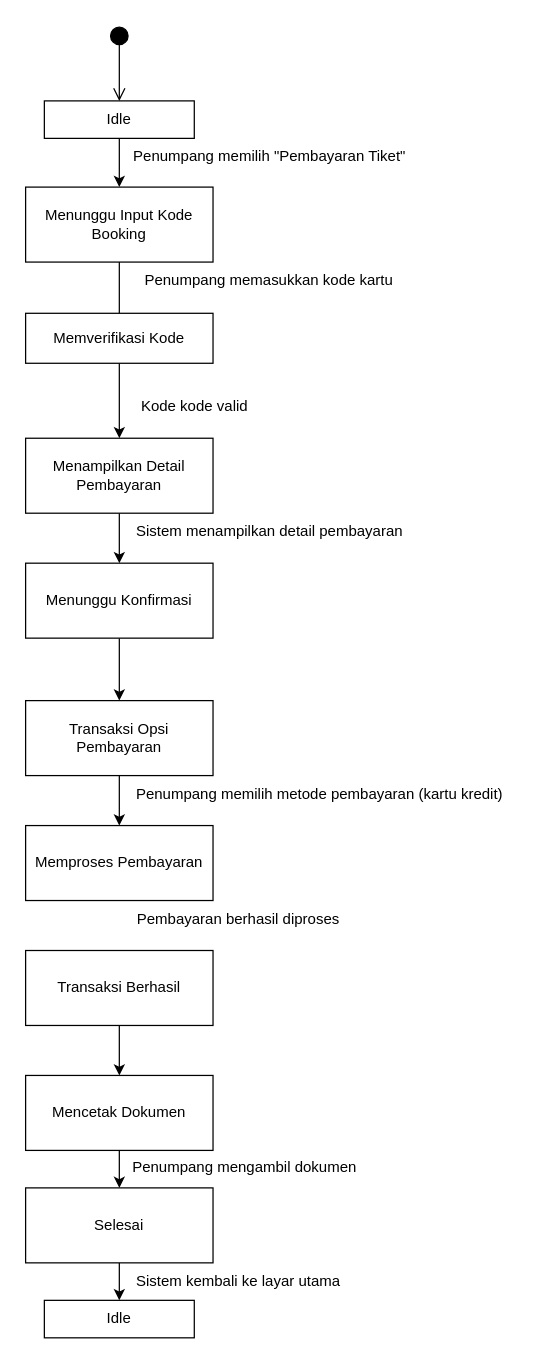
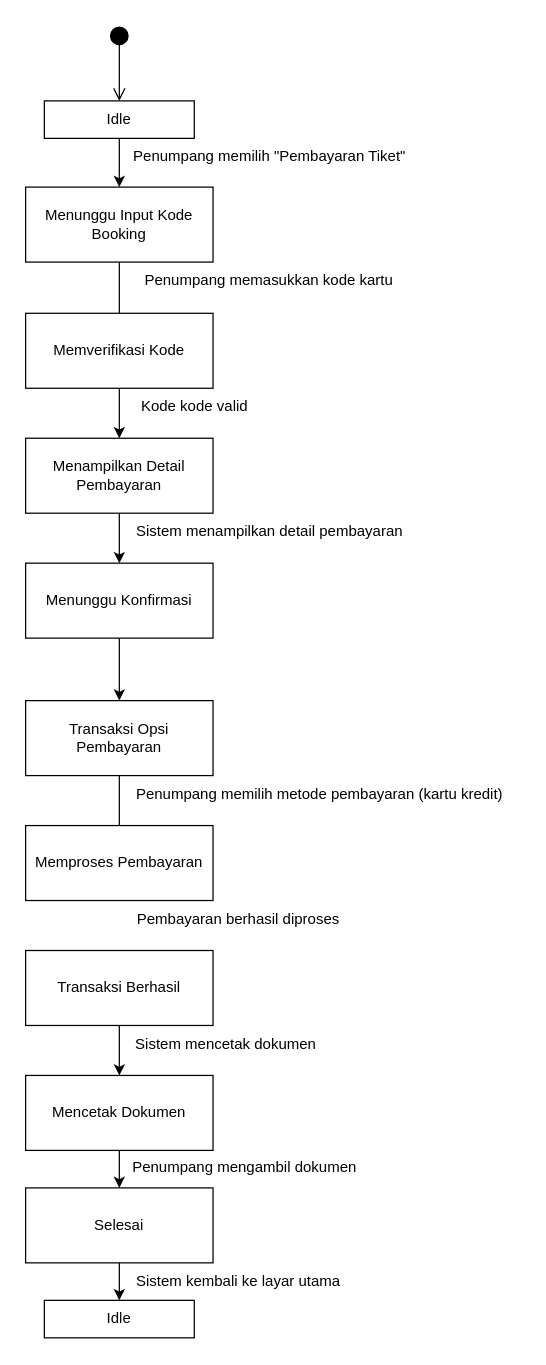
node "Memverifikasi Kode": size 188x50 -> 188x75
edge "Transaksi Opsi Pembayaran" -> "Memproses Pembayaran": arrowhead classic -> none
node "Sistem mencetak dokumen": added
